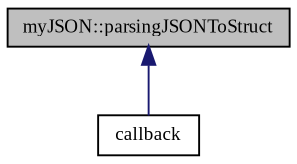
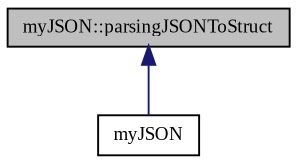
node "callback": label "callback" -> "myJSON"
